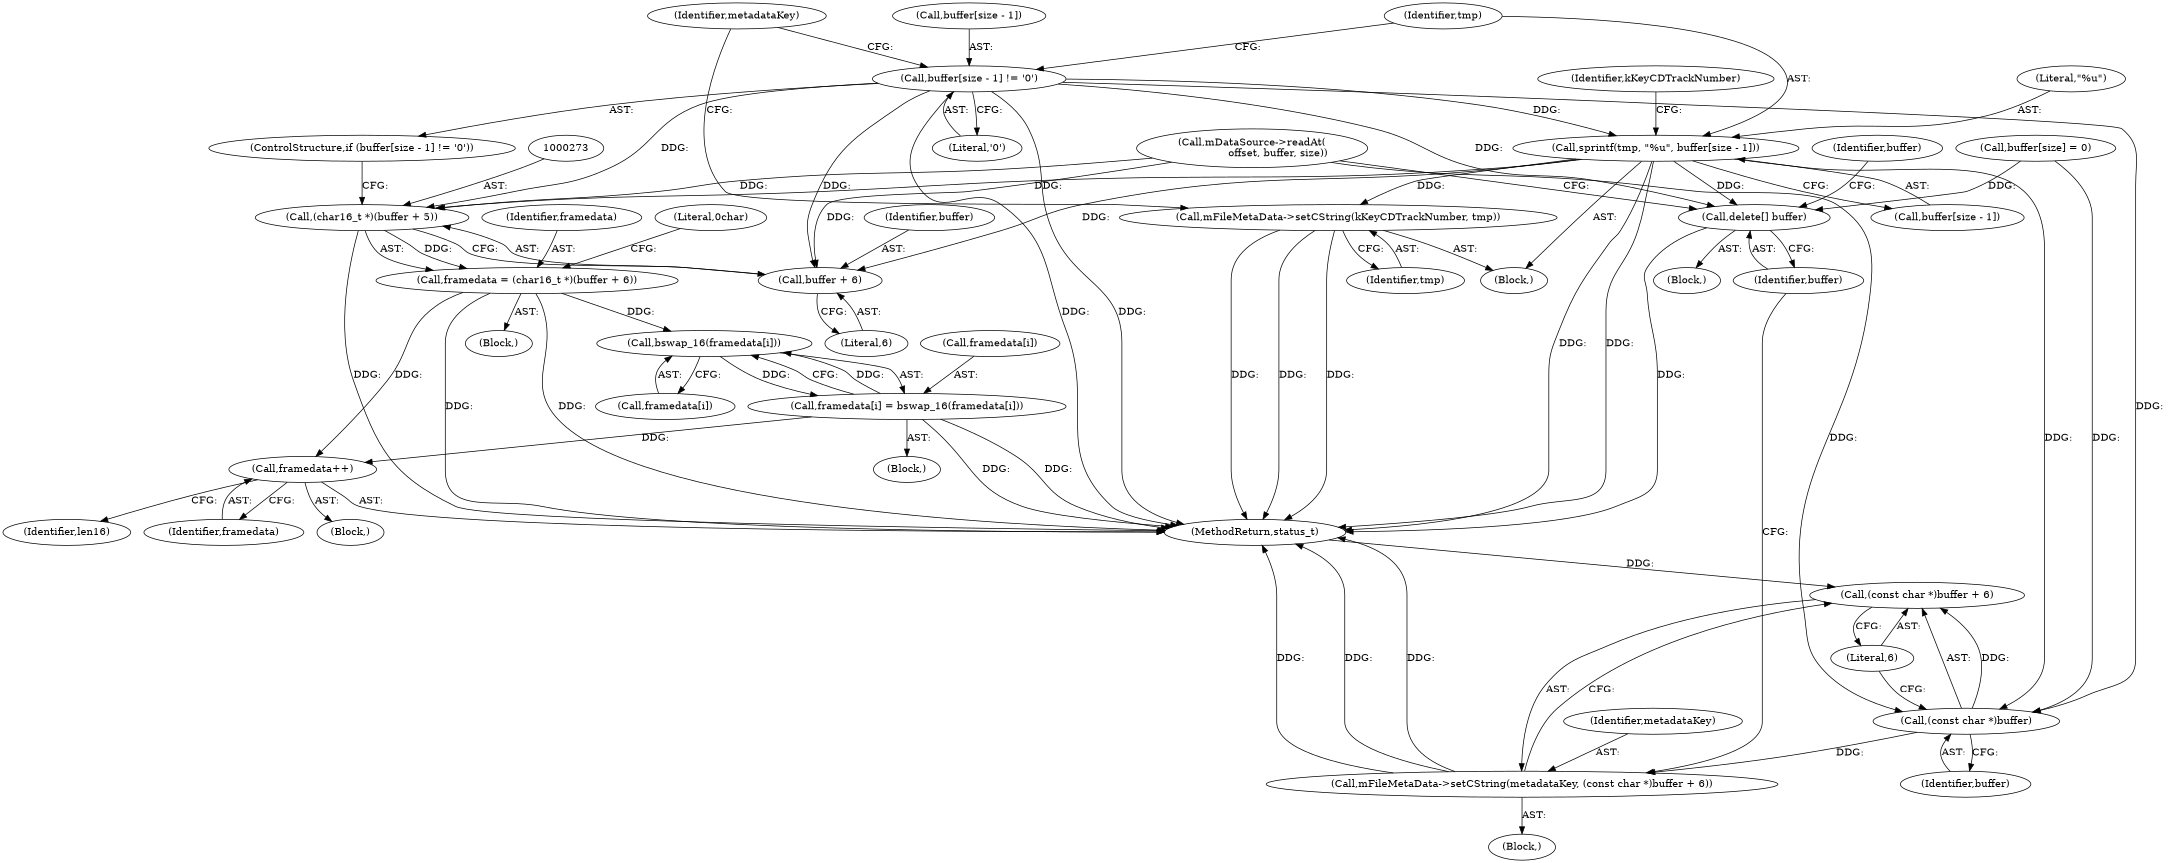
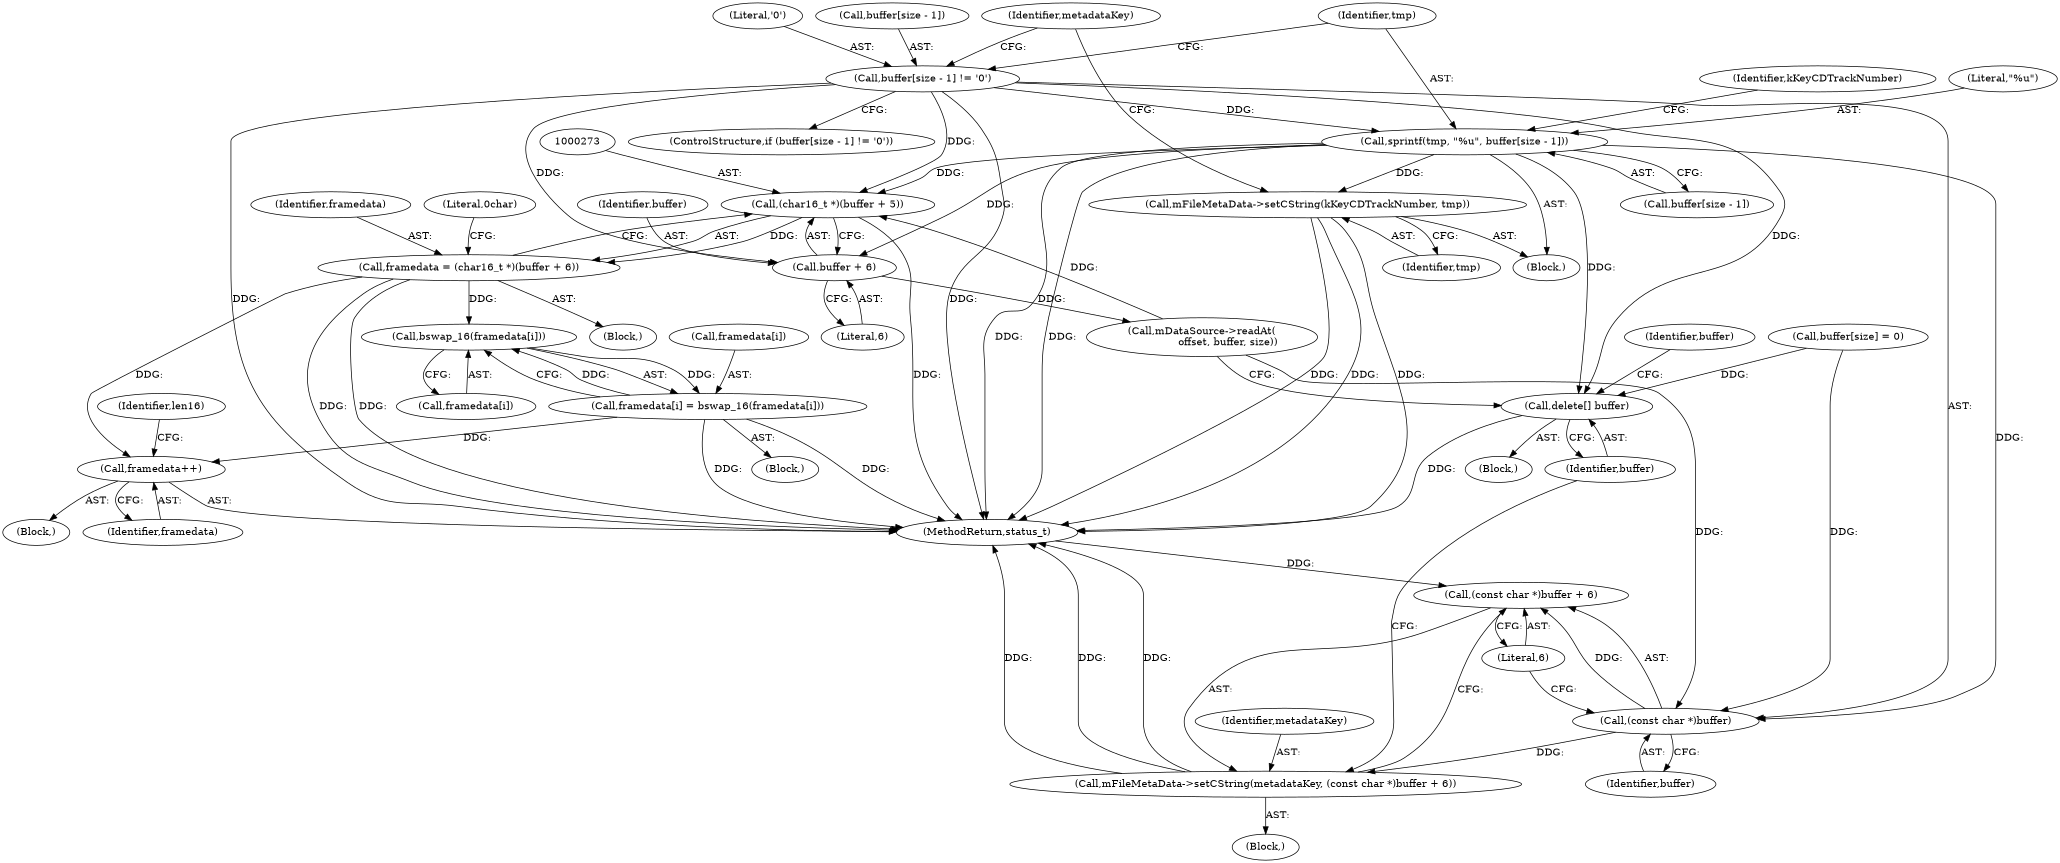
edge "(Call,buffer[size - 1] != '0')" -> "(ControlStructure,if (buffer[size - 1] != '0'))": label "AST: " -> "CFG: "
edge "(Call,buffer[size - 1] != '0')" -> "(Literal,'0')": removed, label "CFG:"
edge "(ControlStructure,if (buffer[size - 1] != '0'))" -> "(Call,(char16_t *)(buffer + 5))": now "(Call,framedata = (char16_t *)(buffer + 6))" -> "(Call,(char16_t *)(buffer + 5))"
edge "(Call,mDataSource->readAt( offset, buffer, size))" -> "(Call,buffer + 6)": reversed
edge "(Call,buffer[size - 1] != '0')" -> "(Call,(const char *)buffer)": label "DDG: " -> "AST: "
edge "(Call,framedata++)" -> "(Identifier,len16)": reversed
